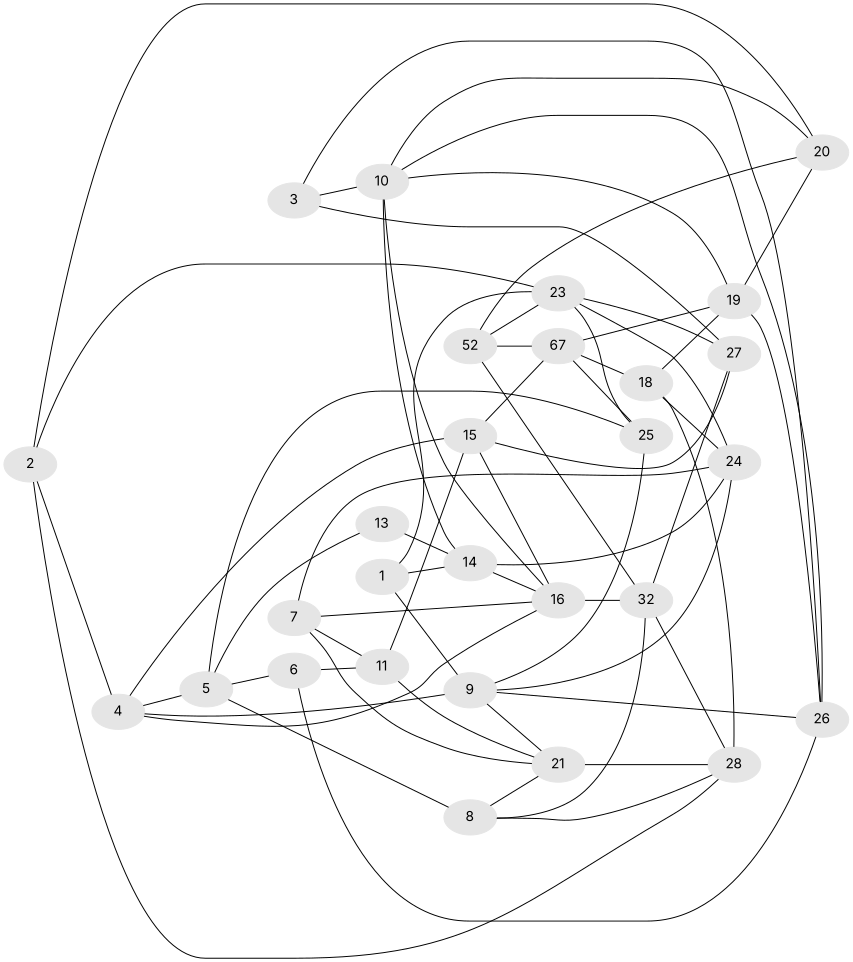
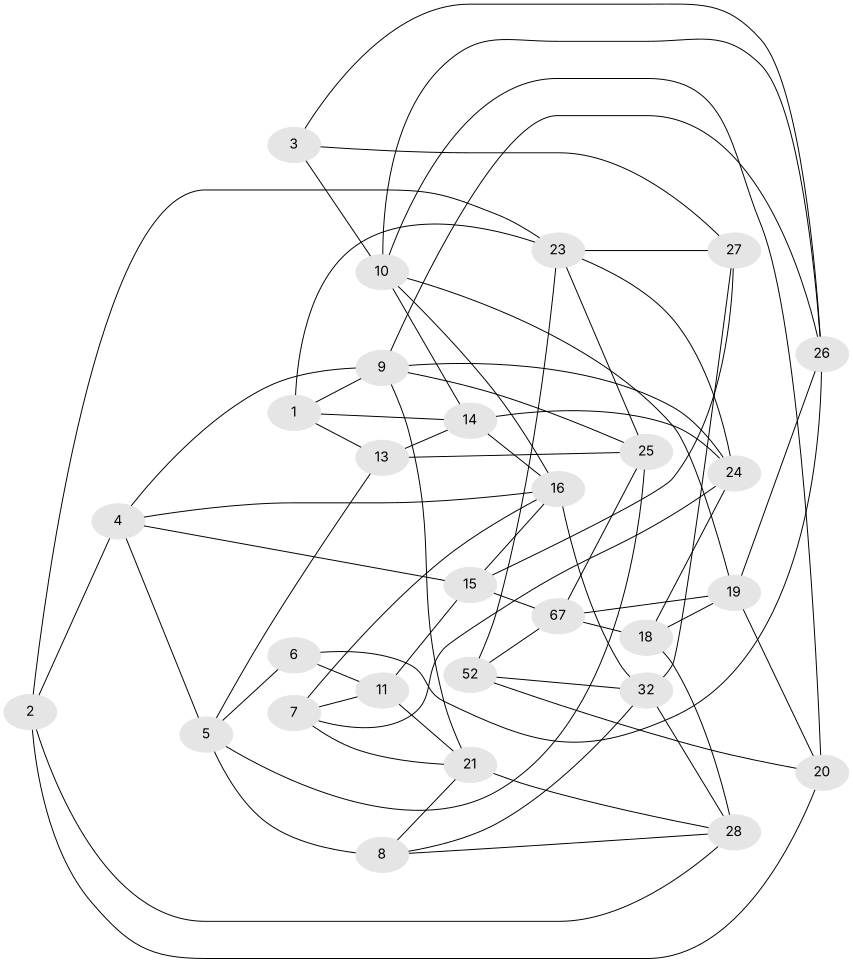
edge "1" -- "13": added
edge "25" -- "13": added
